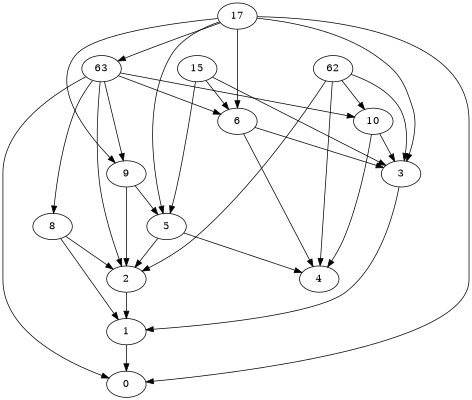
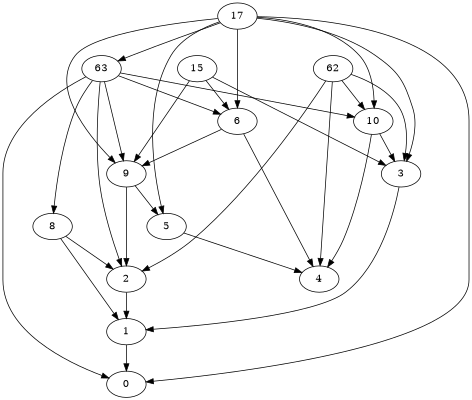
edge "17" -> "10": added
edge "15" -> "5": now "15" -> "9"
edge "6" -> "3": now "6" -> "9"
edge "5" -> "2": removed
